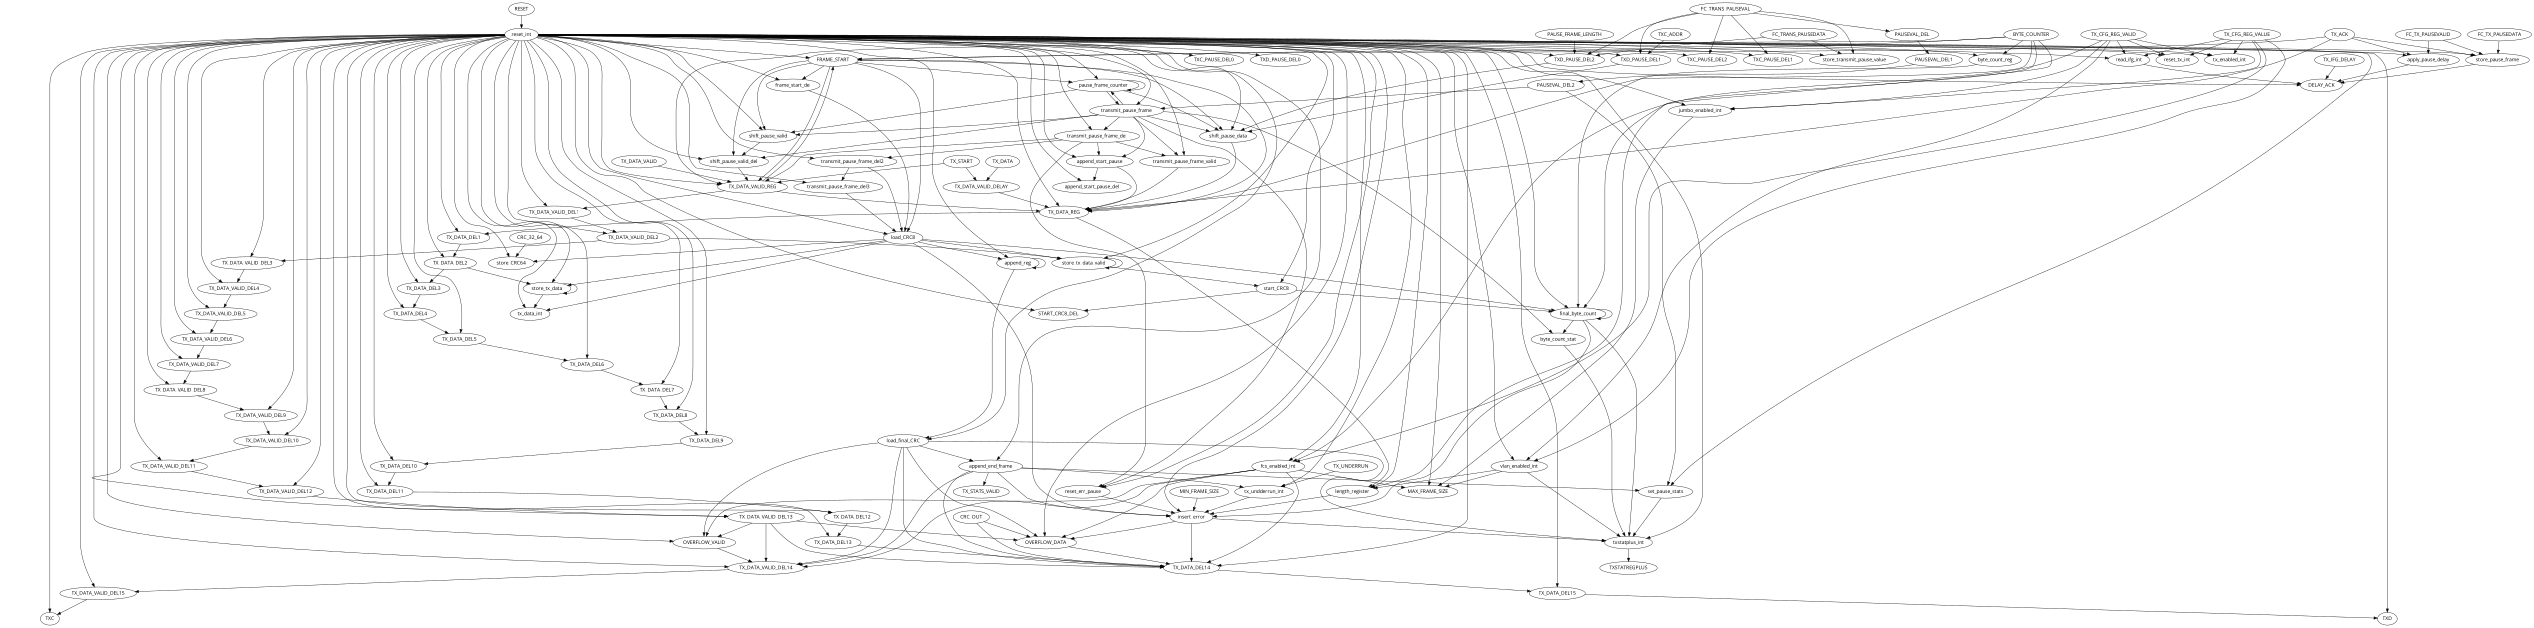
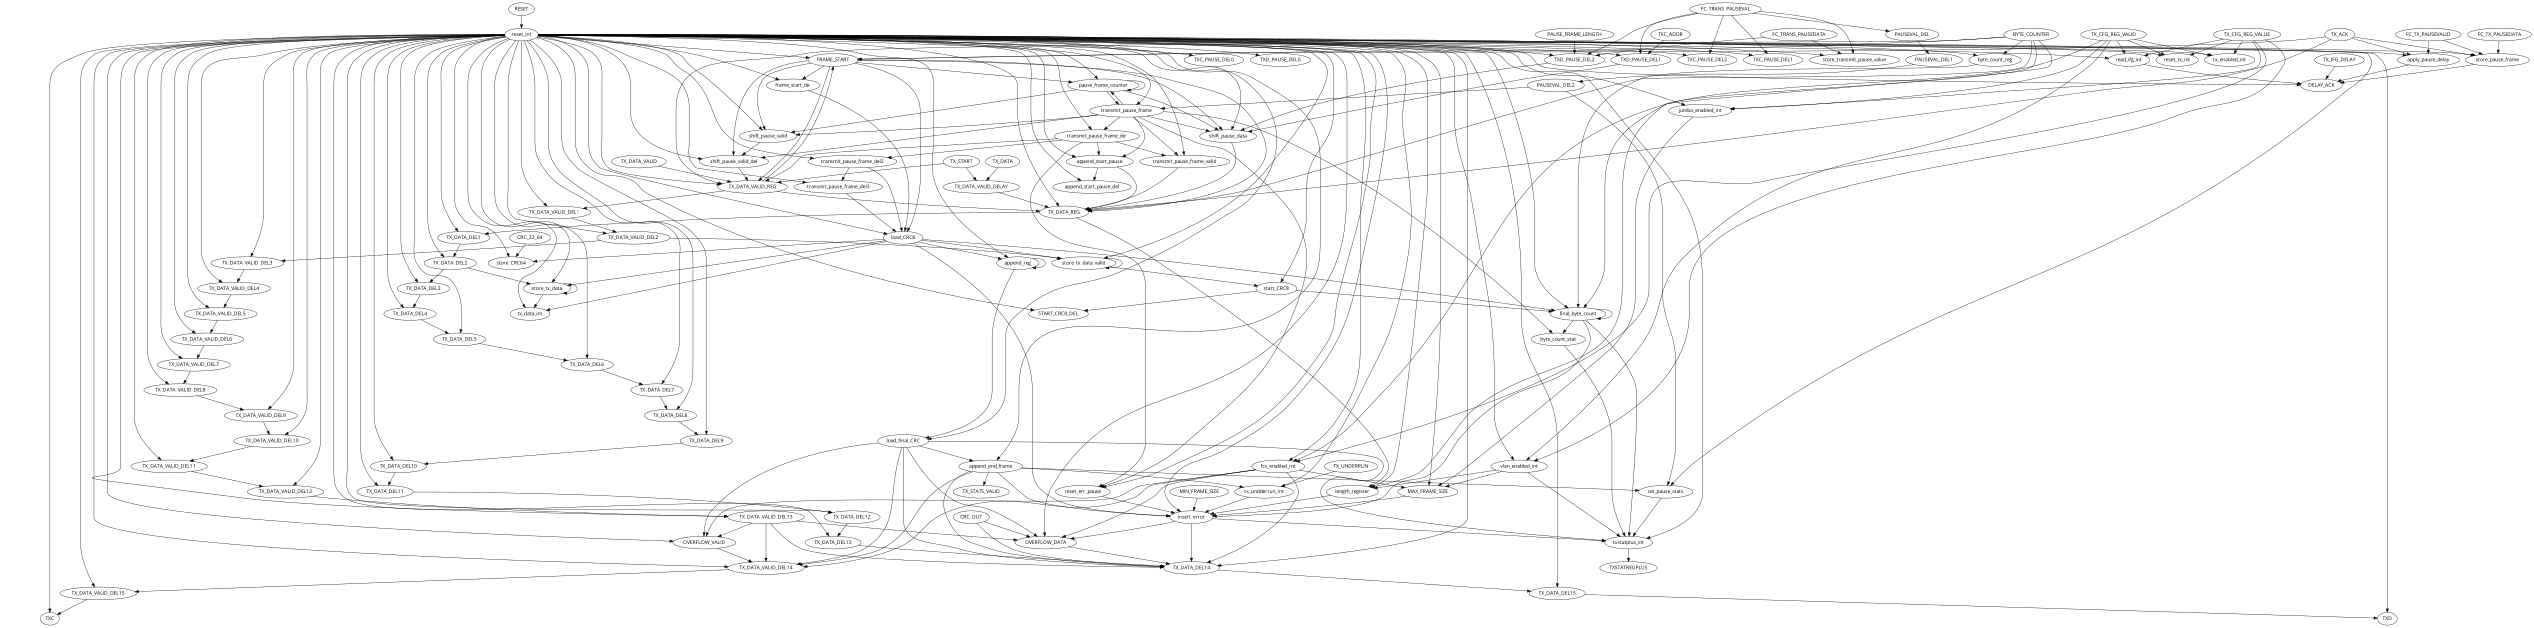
edge "MAX_FRAME_SIZE" -> "insert_error": added
